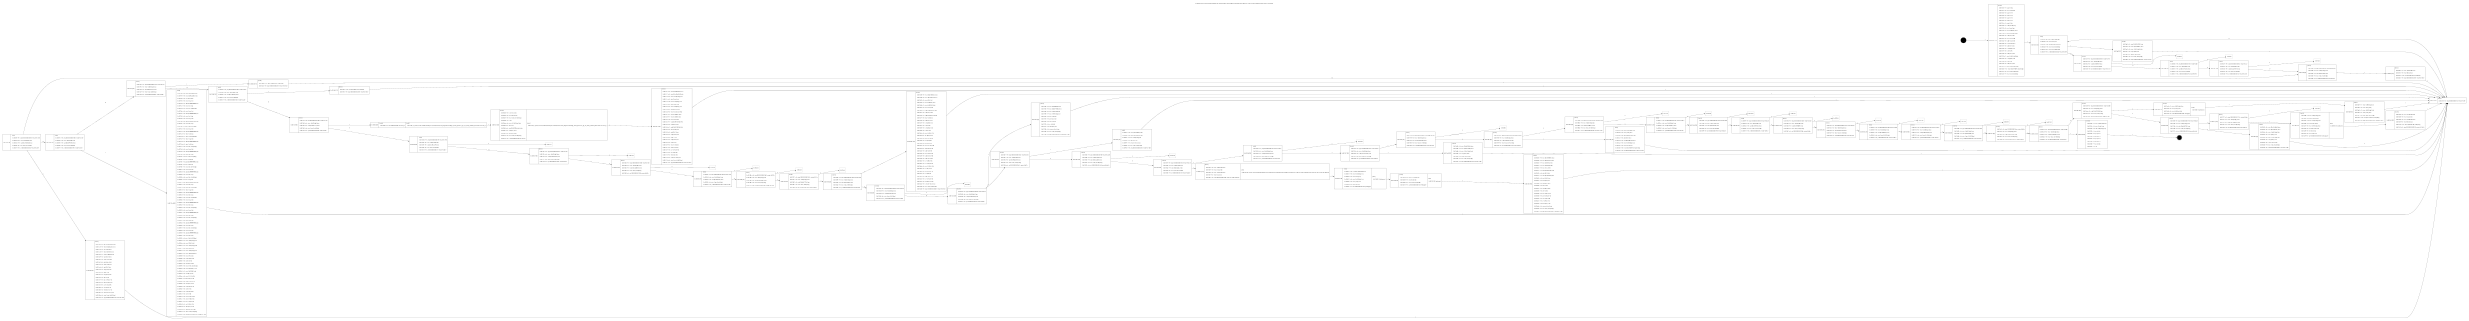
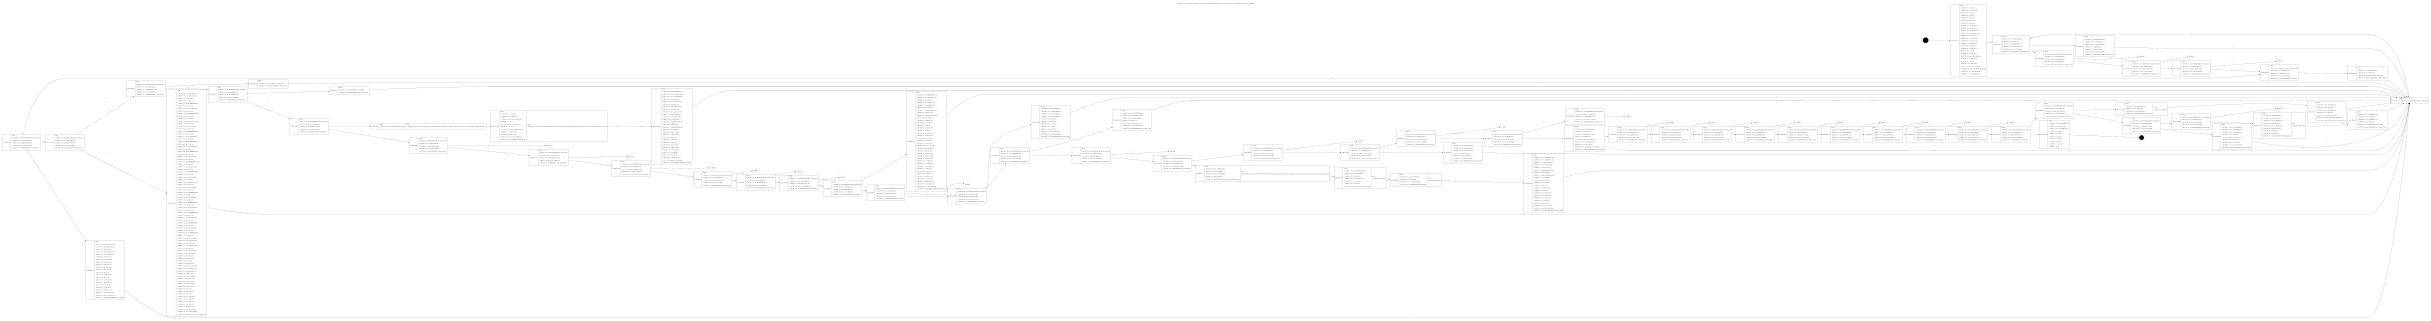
edge "0x4015ab [28]" -> "0x4015c7 [28]": now "0x401c95 [42]" -> "0x4015c7 [28]"
